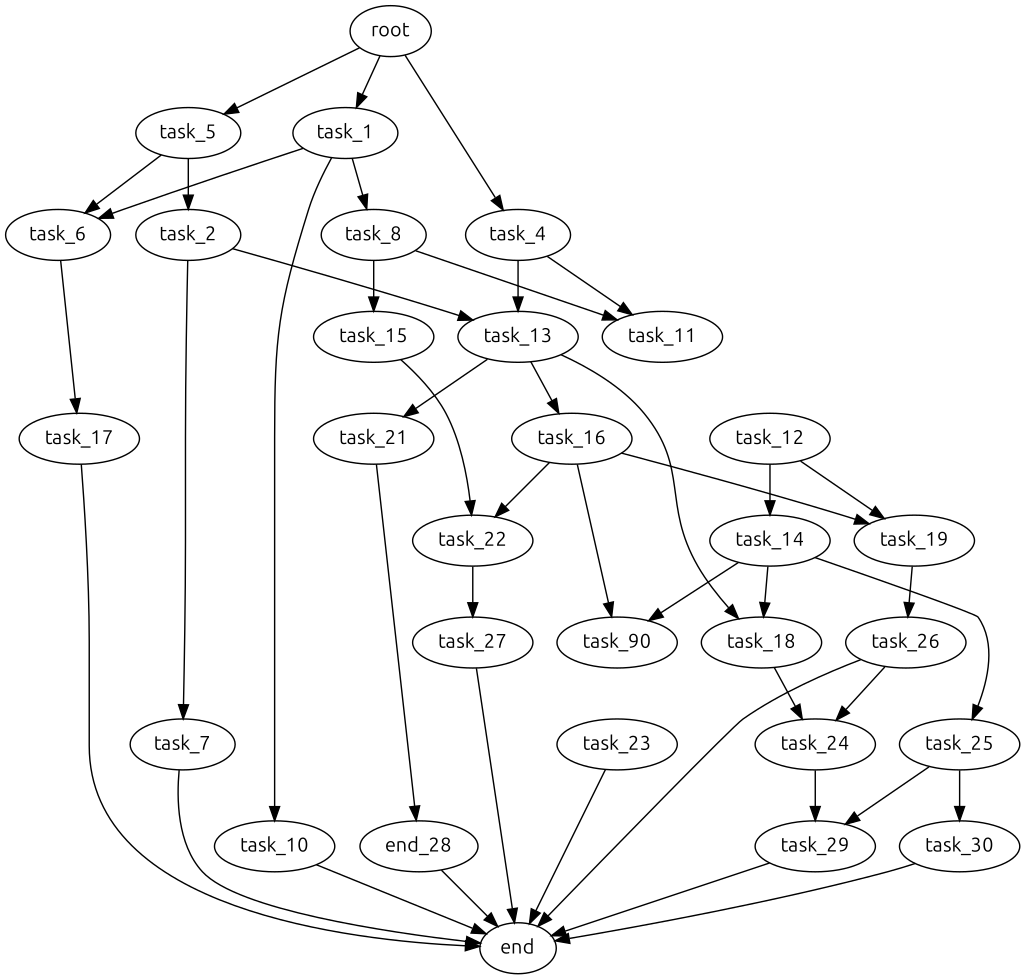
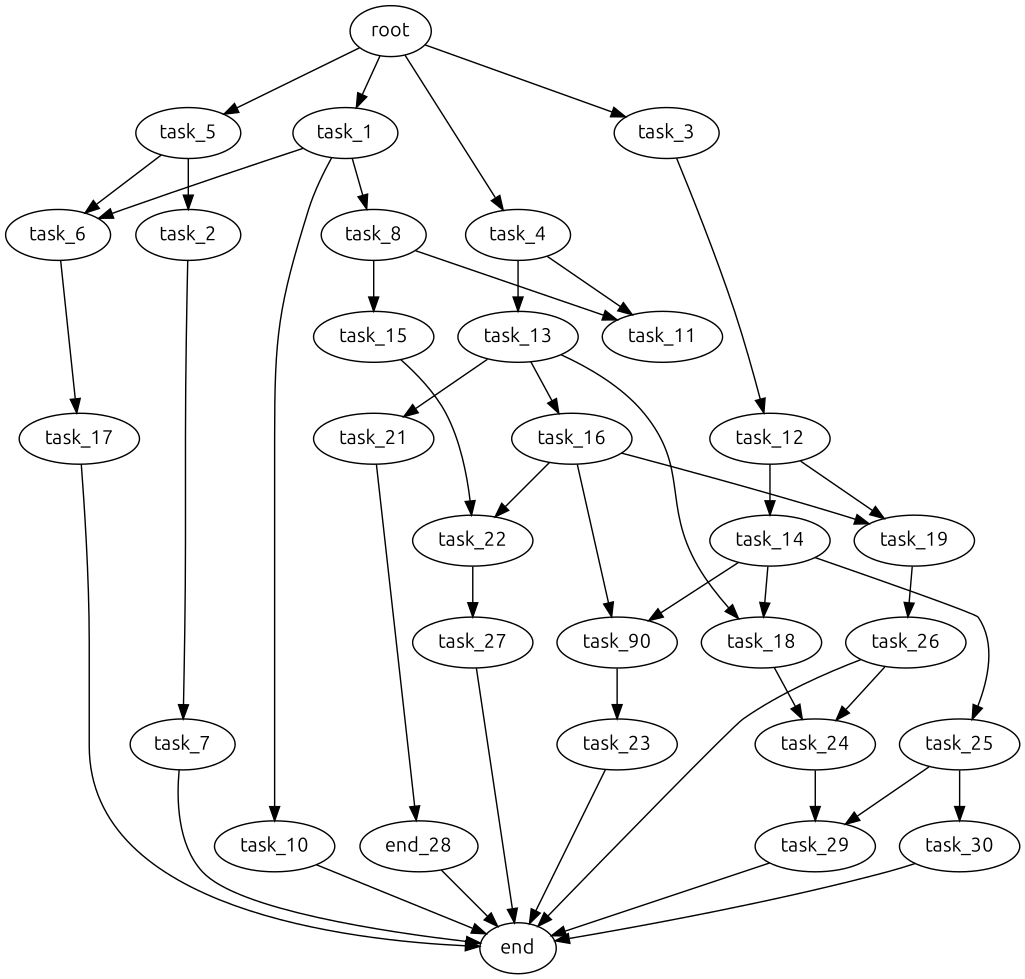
node "task_3": added
edge "task_2" -> "task_13": removed
edge "task_90" -> "task_23": added
